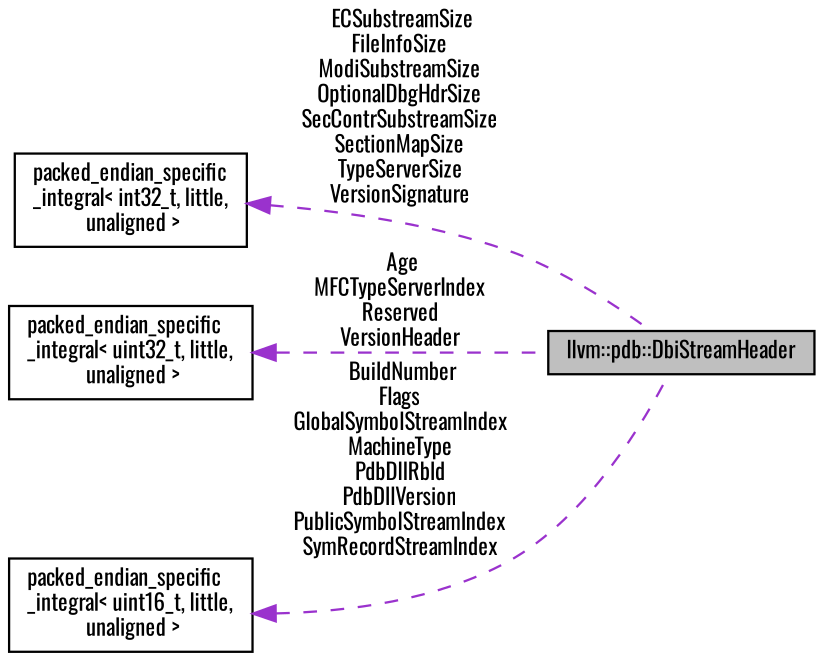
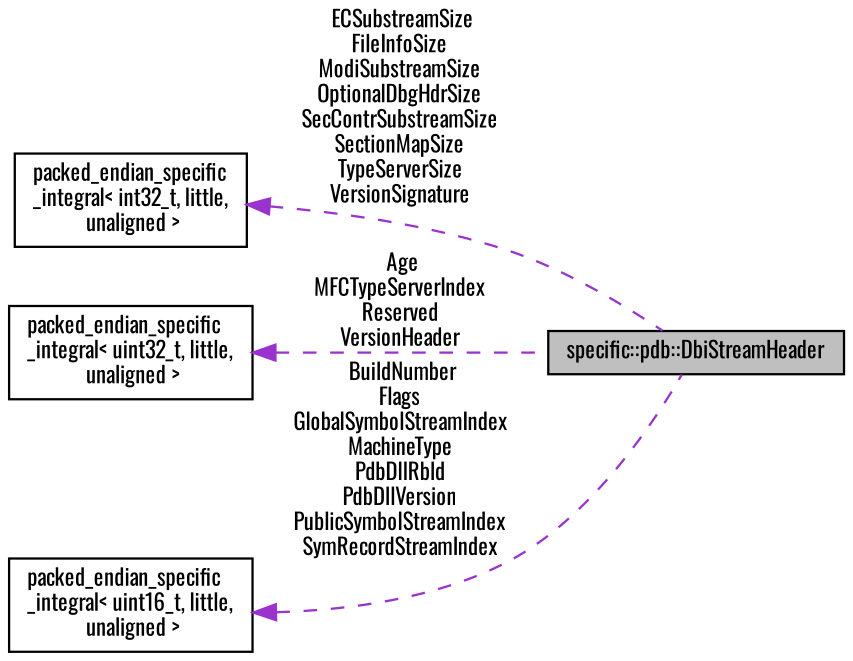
node "llvm::pdb::DbiStreamHeader": label "llvm::pdb::DbiStreamHeader" -> "specific::pdb::DbiStreamHeader"
